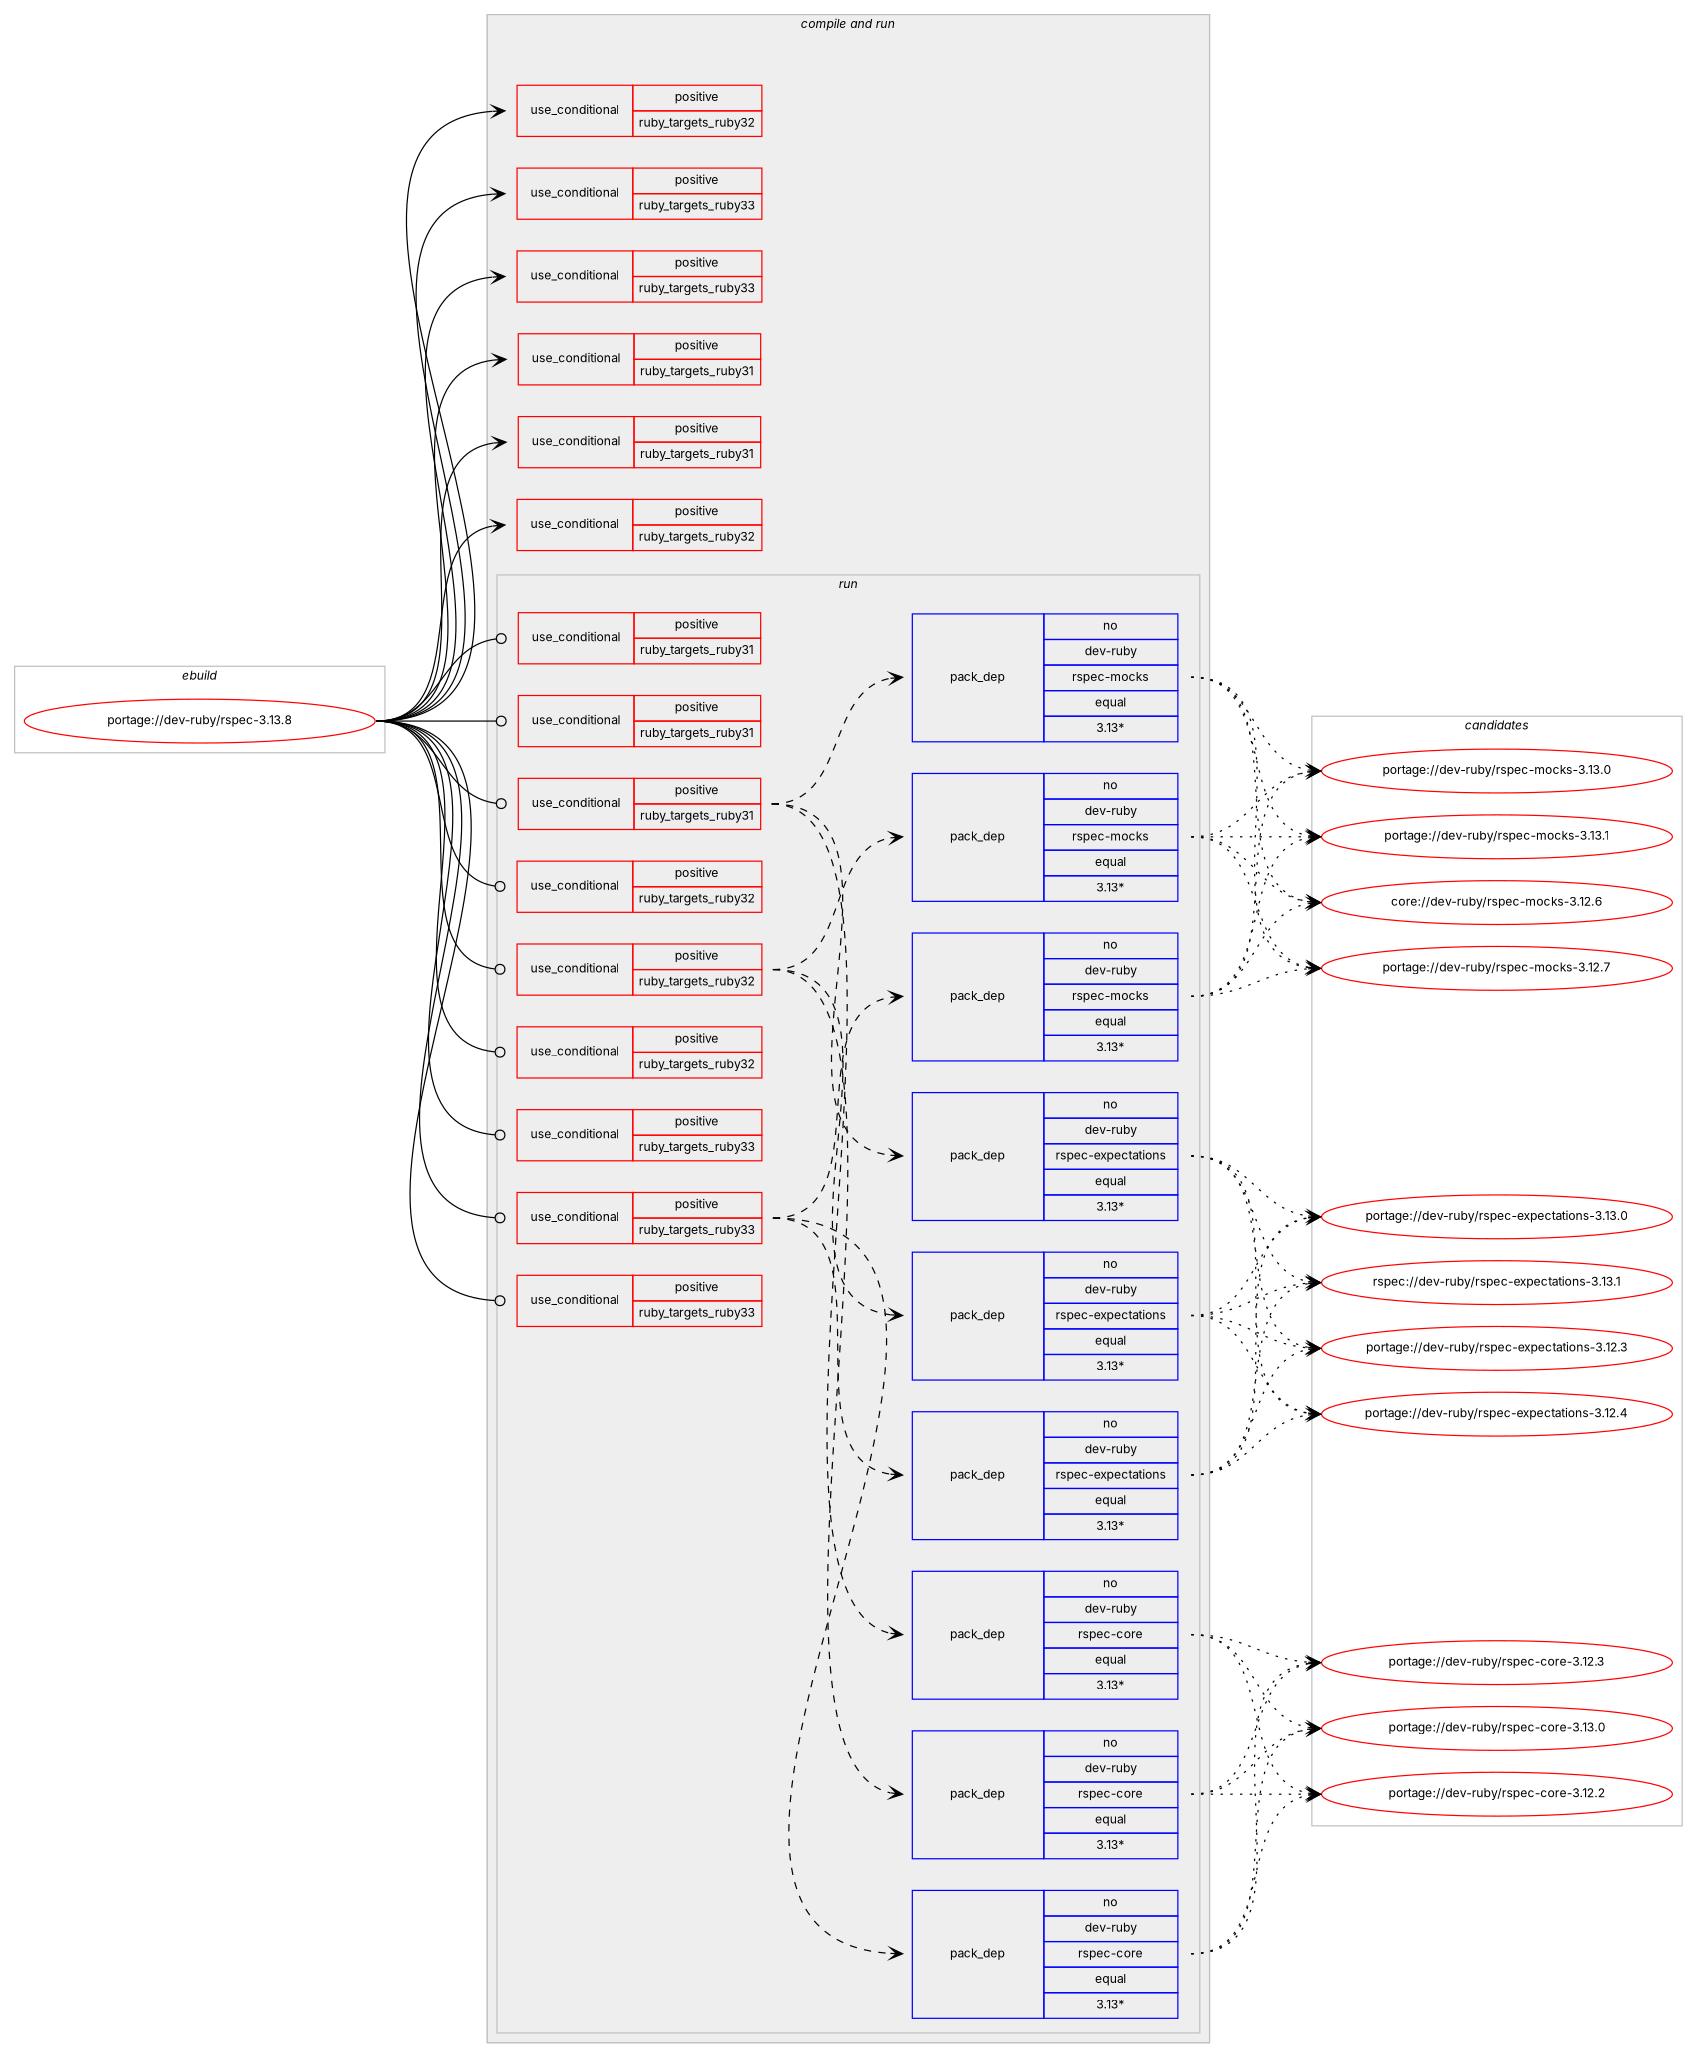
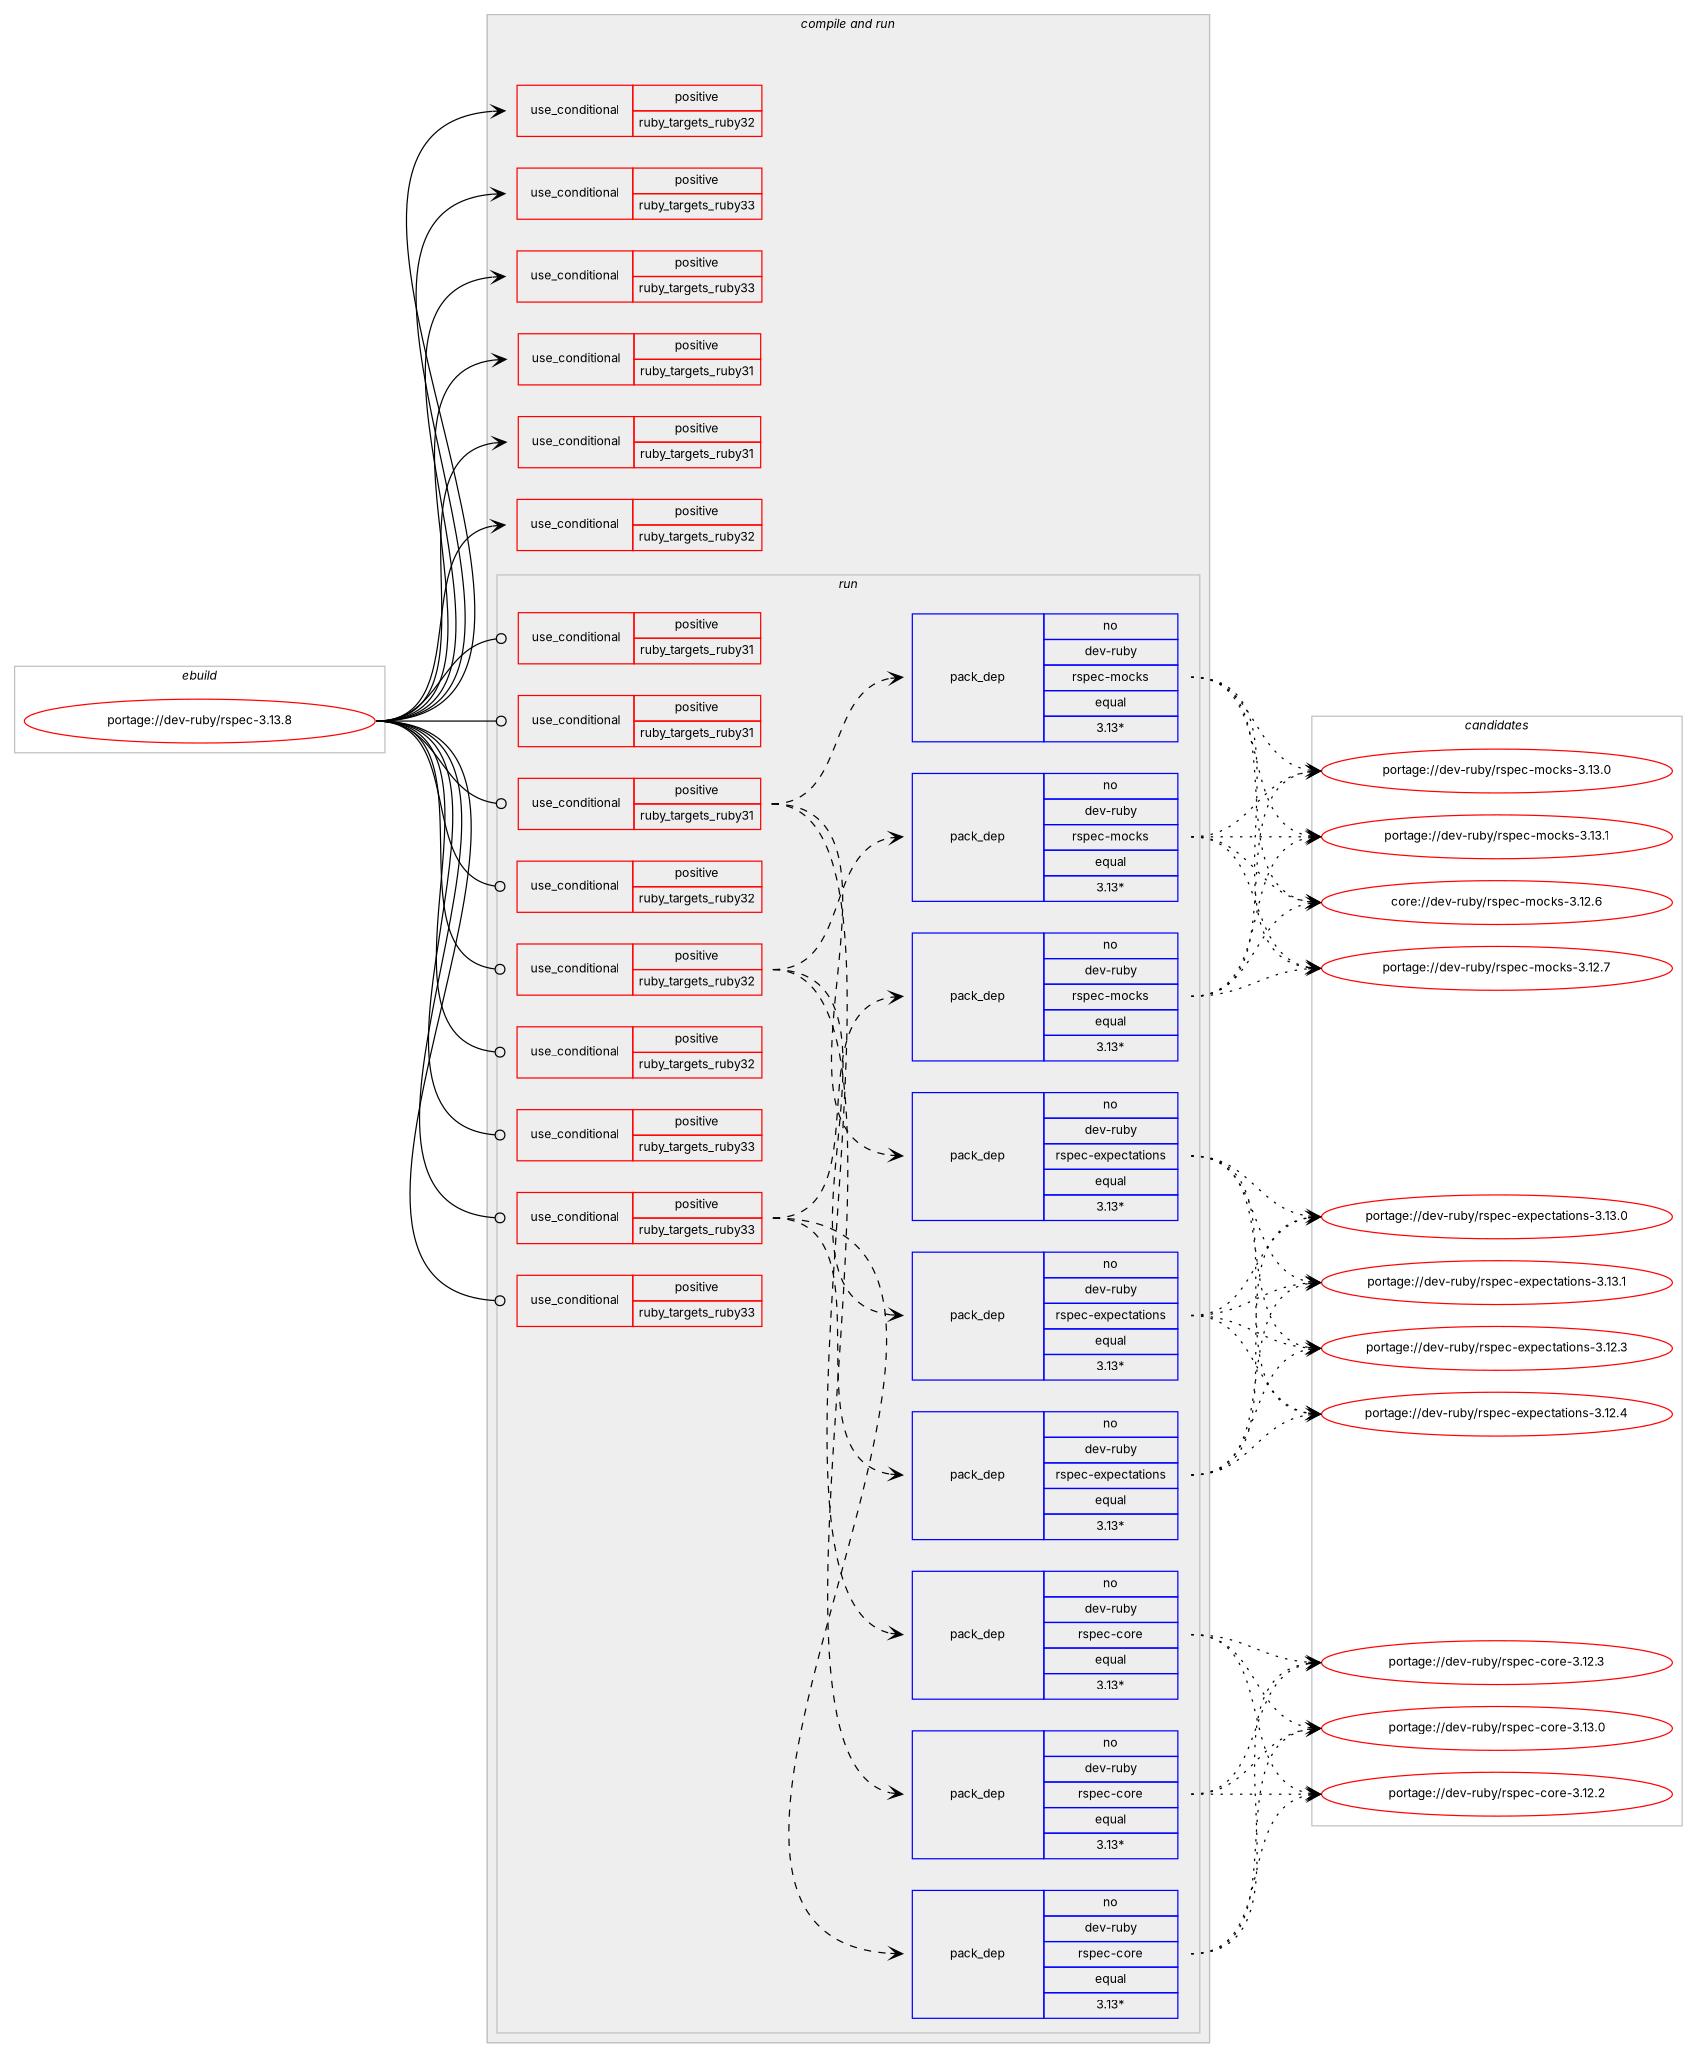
node "rspec://dev-ruby/rspec-expectations-3.13.1": label "rspec://dev-ruby/rspec-expectations-3.13.1" -> "portage://dev-ruby/rspec-expectations-3.13.1"
